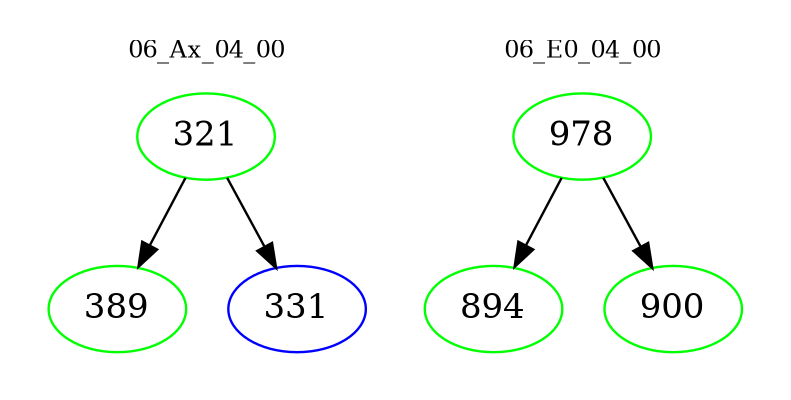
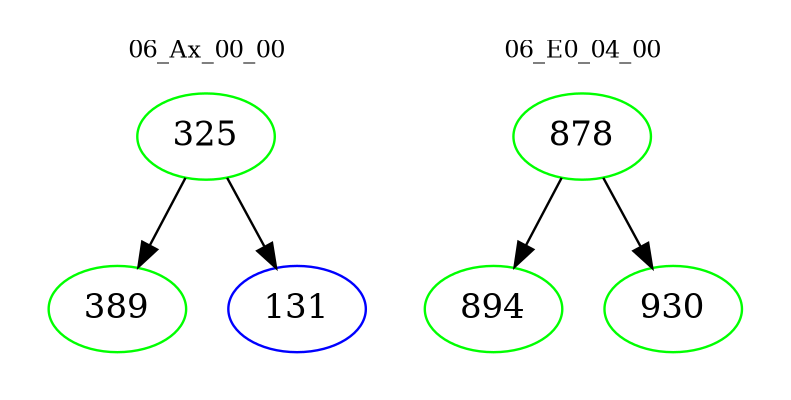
cluster "06_Ax_04_00": label "06_Ax_04_00" -> "06_Ax_00_00"
node "321": label "321" -> "325"
node "978": label "978" -> "878"
node "331": label "331" -> "131"
node "900": label "900" -> "930"
